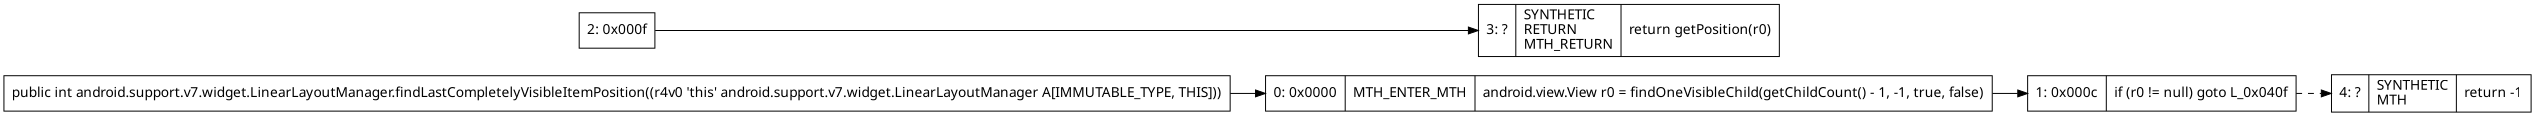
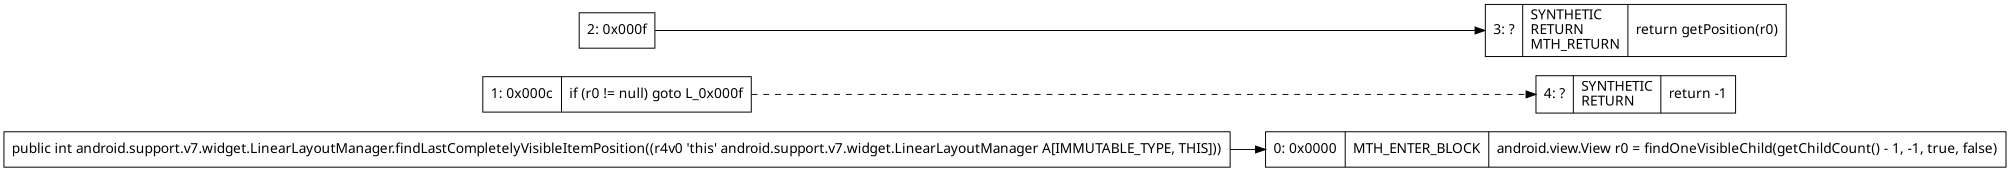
node "0: 0x0000": text "MTH_ENTER_MTH" -> "MTH_ENTER_BLOCK"
edge "0: 0x0000" -> "1: 0x000c": removed
node "1: 0x000c": text "if (r0 != null) goto L_0x040f" -> "if (r0 != null) goto L_0x000f"
node "4: ?": text "MTH" -> "RETURN"
